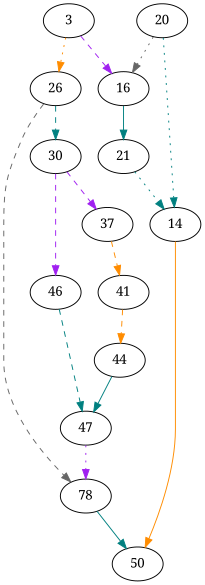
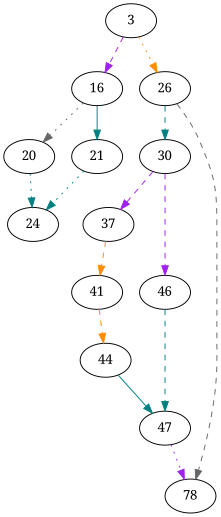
edge "20" -> "16": reversed
node "14": label "14" -> "24"
node "50": removed
